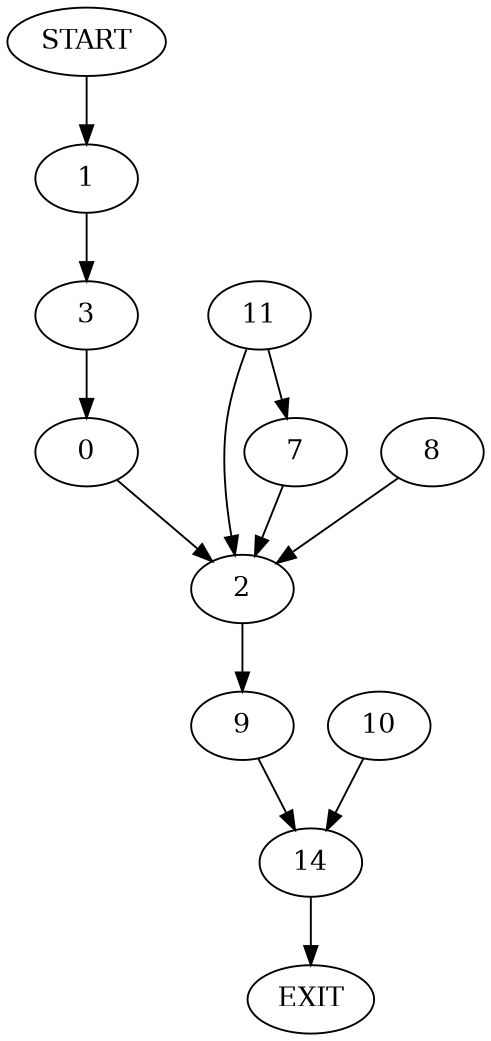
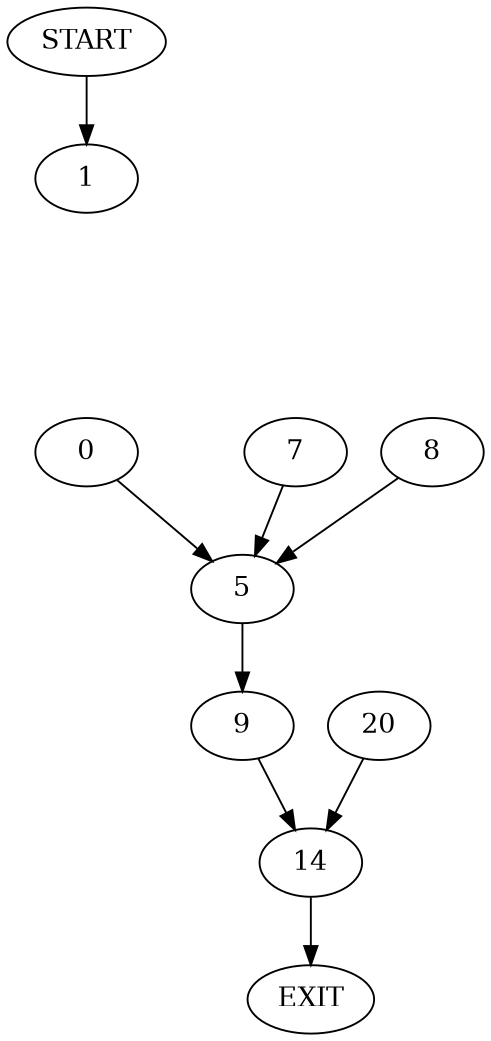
node "3": removed
node "11": removed
node "2": label "2" -> "5"
node "10": label "10" -> "20"
